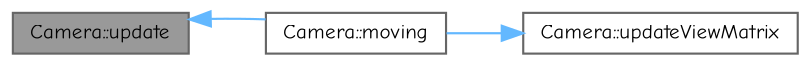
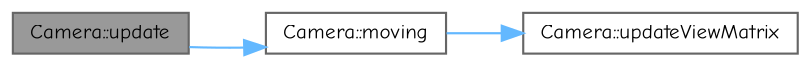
edge "Camera::moving" -> "Camera::update": reversed
